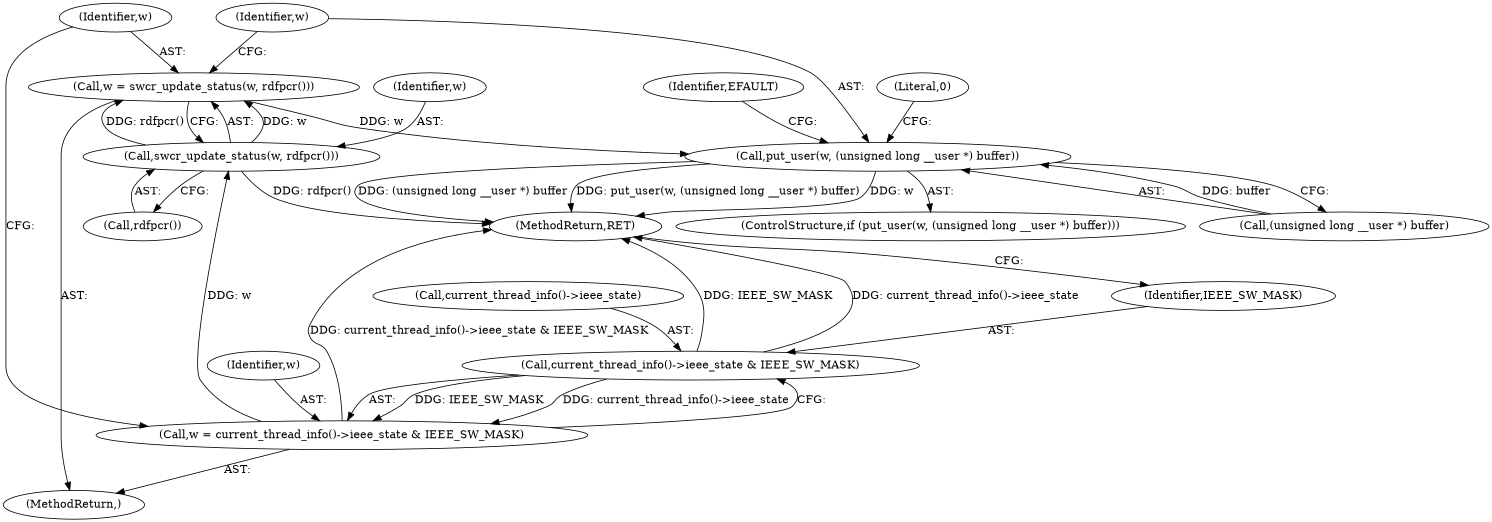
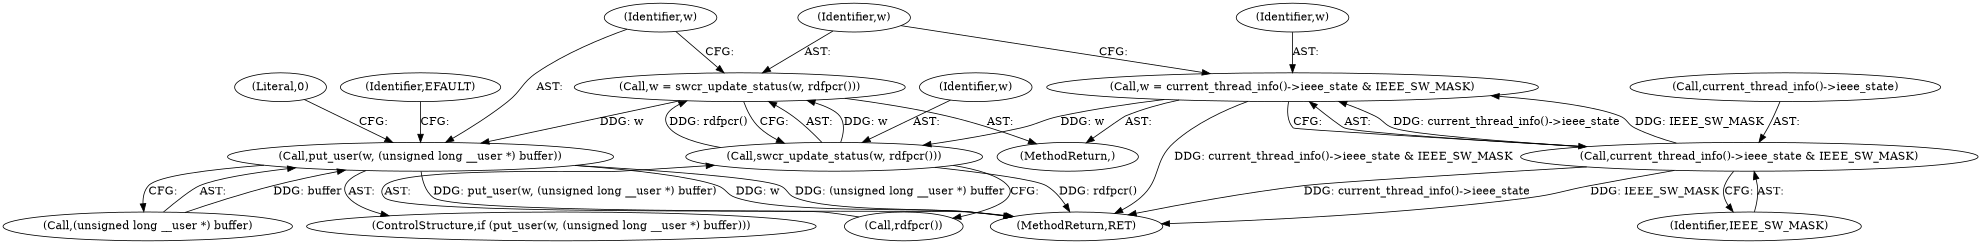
edge "(MethodReturn,RET)" -> "(Identifier,IEEE_SW_MASK)": now "(Call,current_thread_info()->ieee_state & IEEE_SW_MASK)" -> "(Identifier,IEEE_SW_MASK)"
